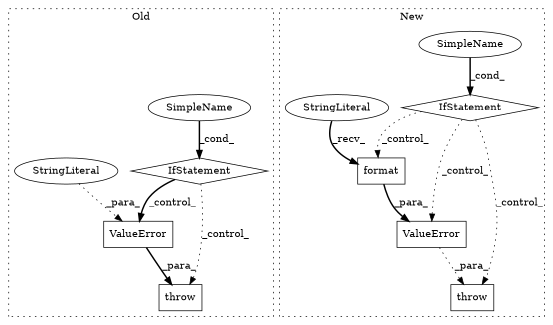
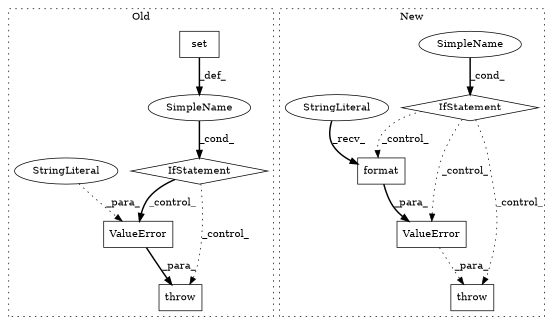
node "set": added
